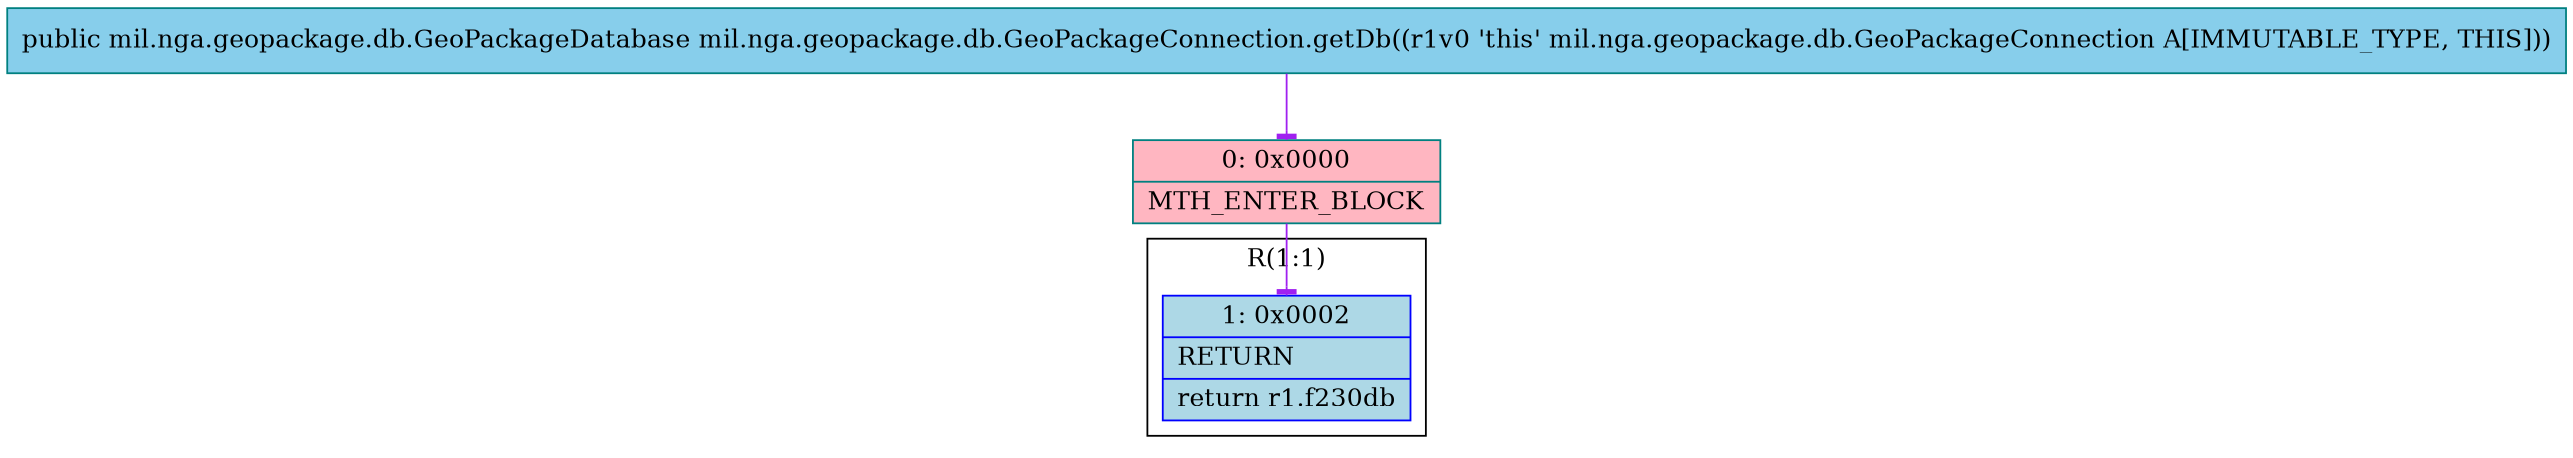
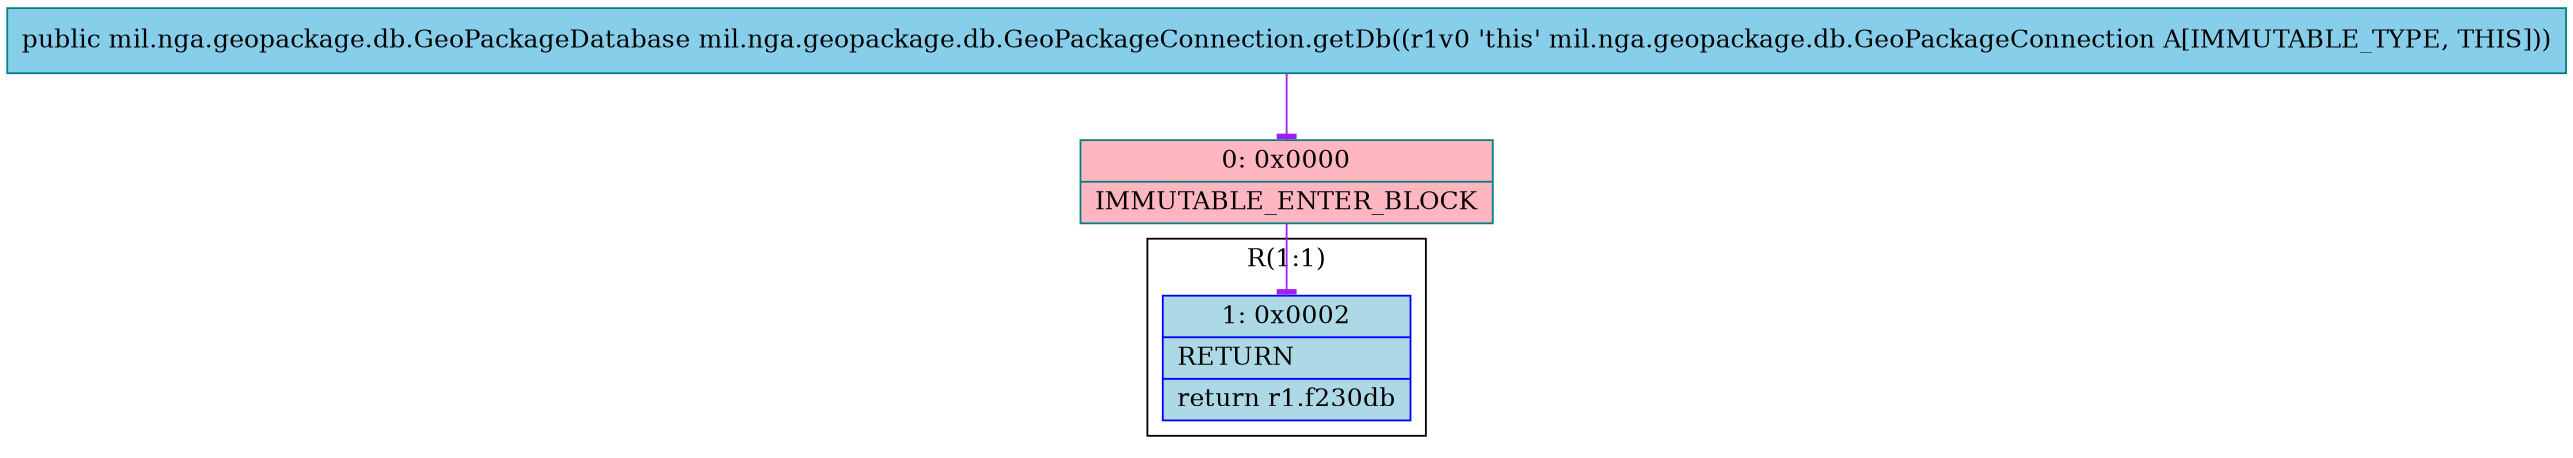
node "0: 0x0000": text "MTH_ENTER_BLOCK" -> "IMMUTABLE_ENTER_BLOCK"
